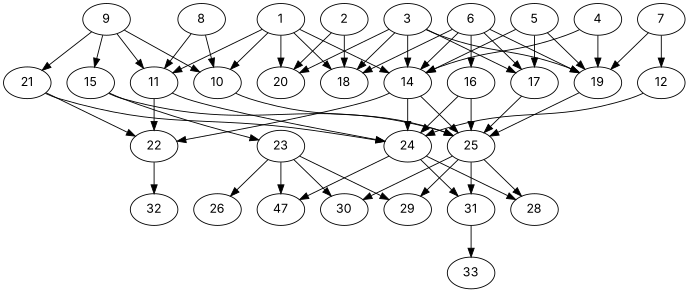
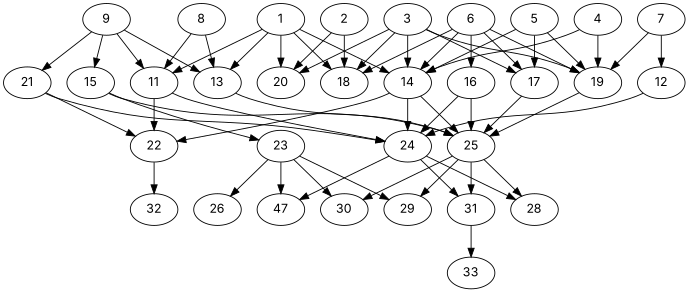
node "10": label "10" -> "13"
